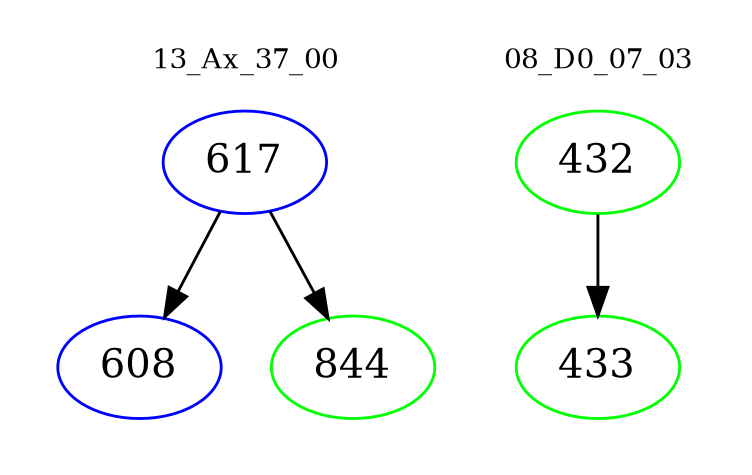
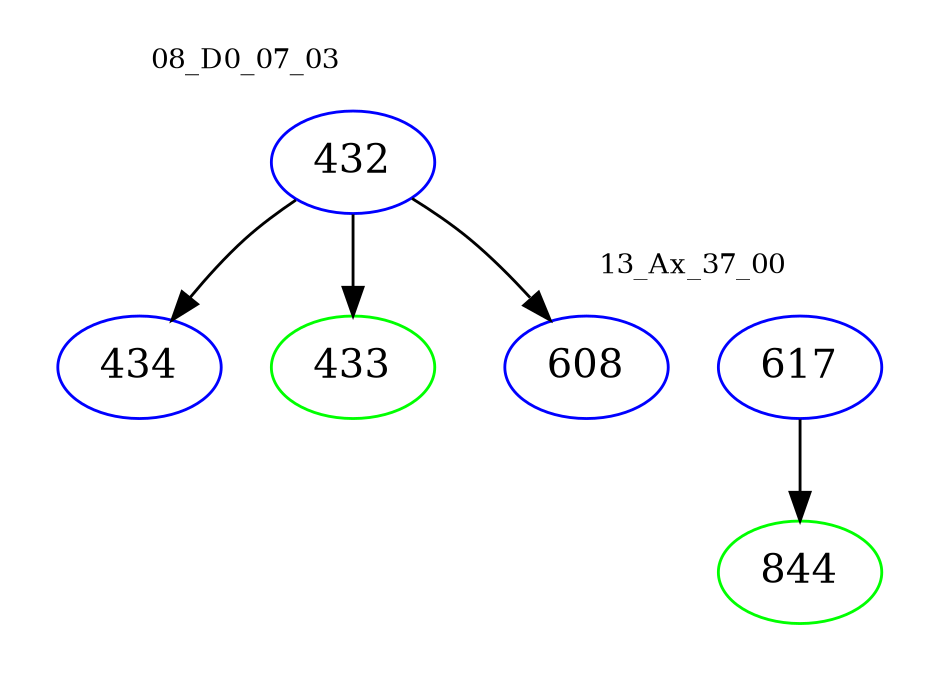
node "432": color green -> blue
edge "617" -> "608": now "432" -> "608"
node "434": added
